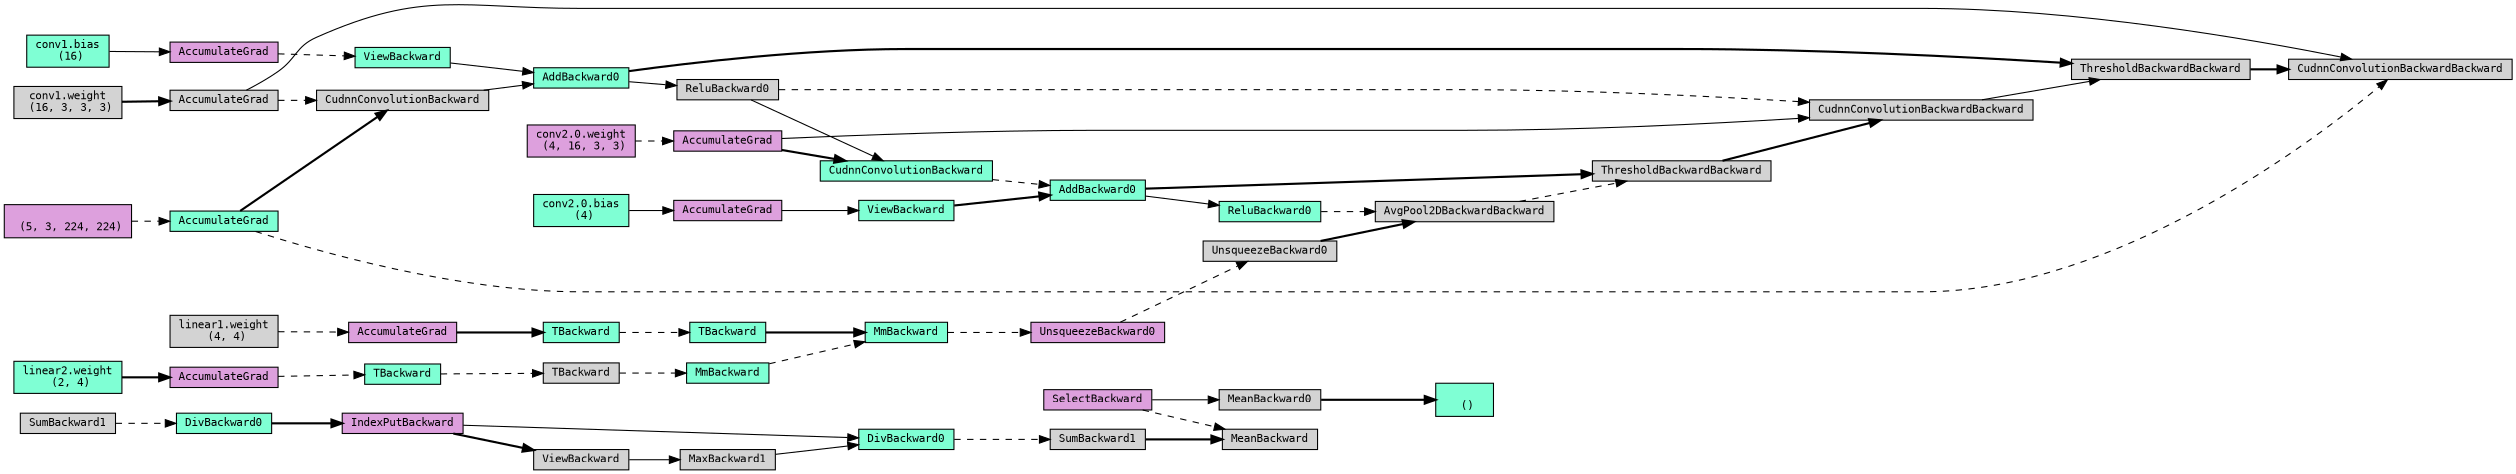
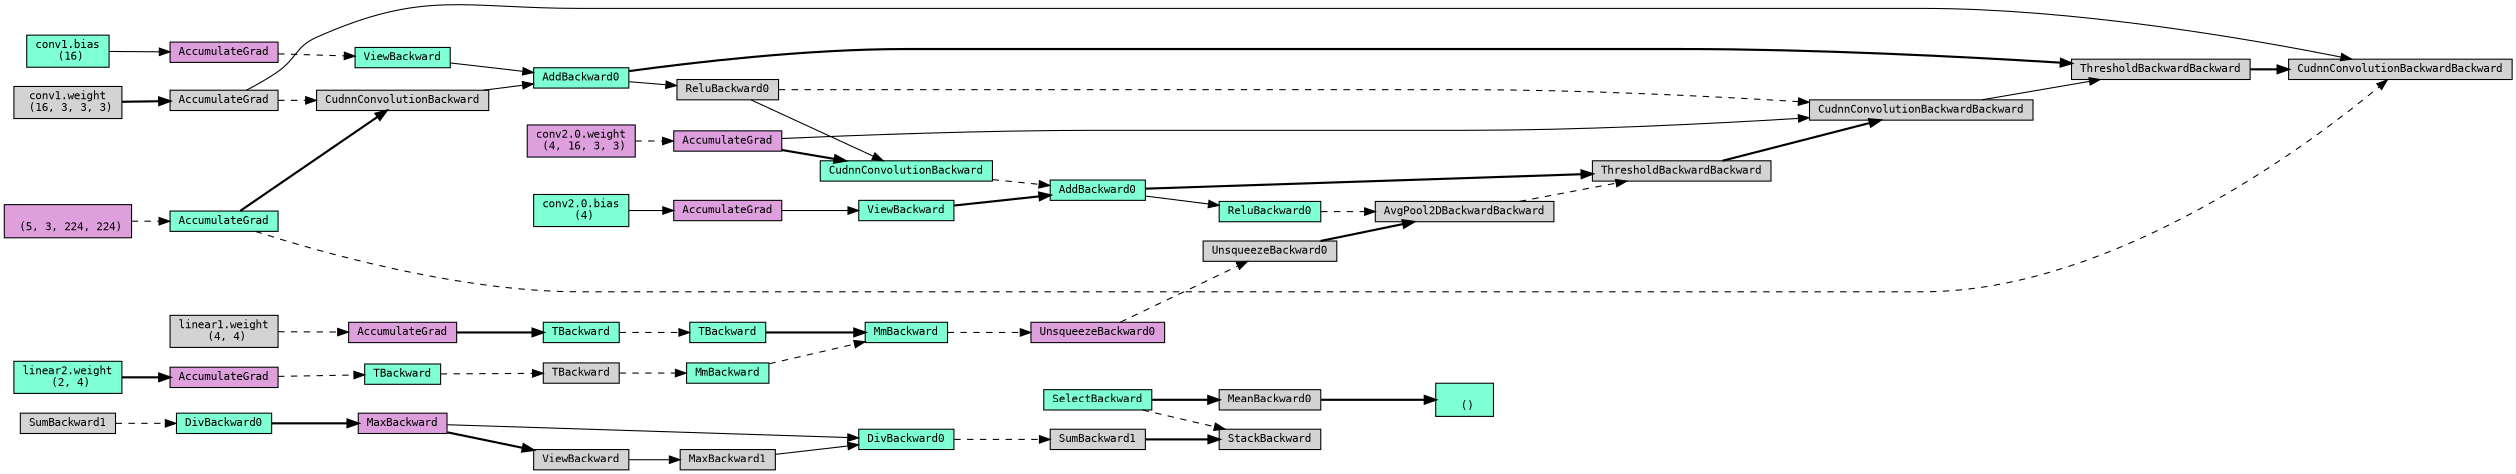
node "SelectBackward": fillcolor plum -> aquamarine
edge "SelectBackward" -> "MeanBackward0": style solid -> bold
node "IndexPutBackward": label "IndexPutBackward" -> "MaxBackward"
node "MeanBackward": label "MeanBackward" -> "StackBackward"
